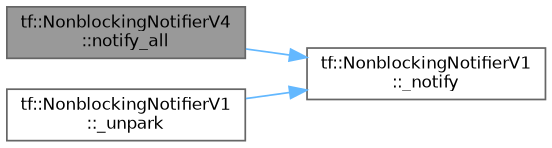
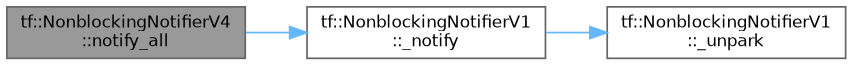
edge "tf::NonblockingNotifierV1 ::_unpark" -> "tf::NonblockingNotifierV1 ::_notify": reversed
